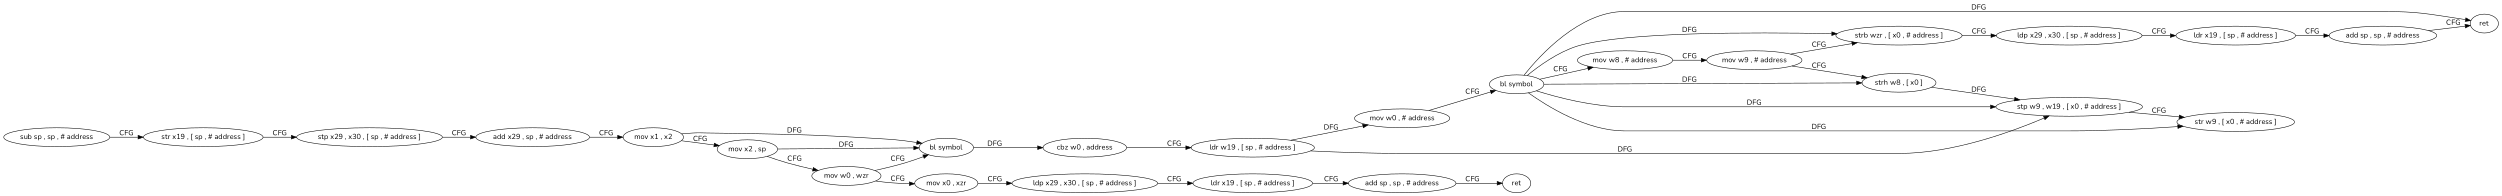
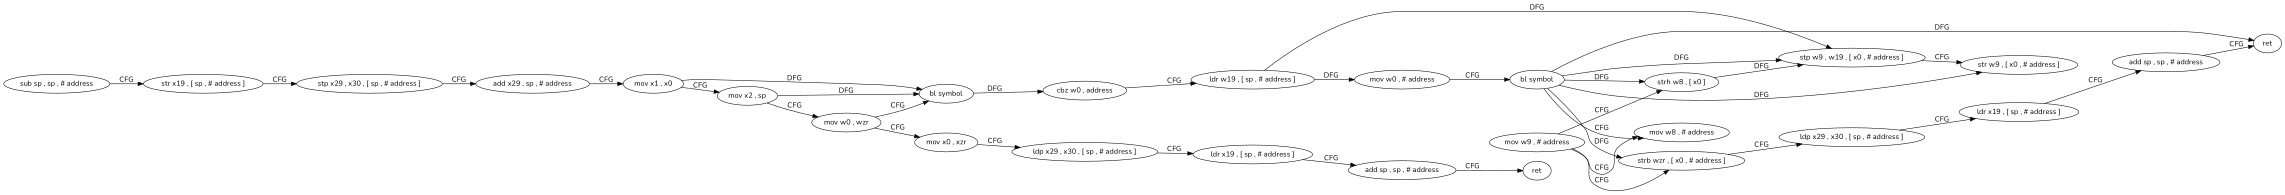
edge "mov w8 , # address" -> "mov w9 , # address": reversed
node "mov x1 , x2": label "mov x1 , x2" -> "mov x1 , x0"
